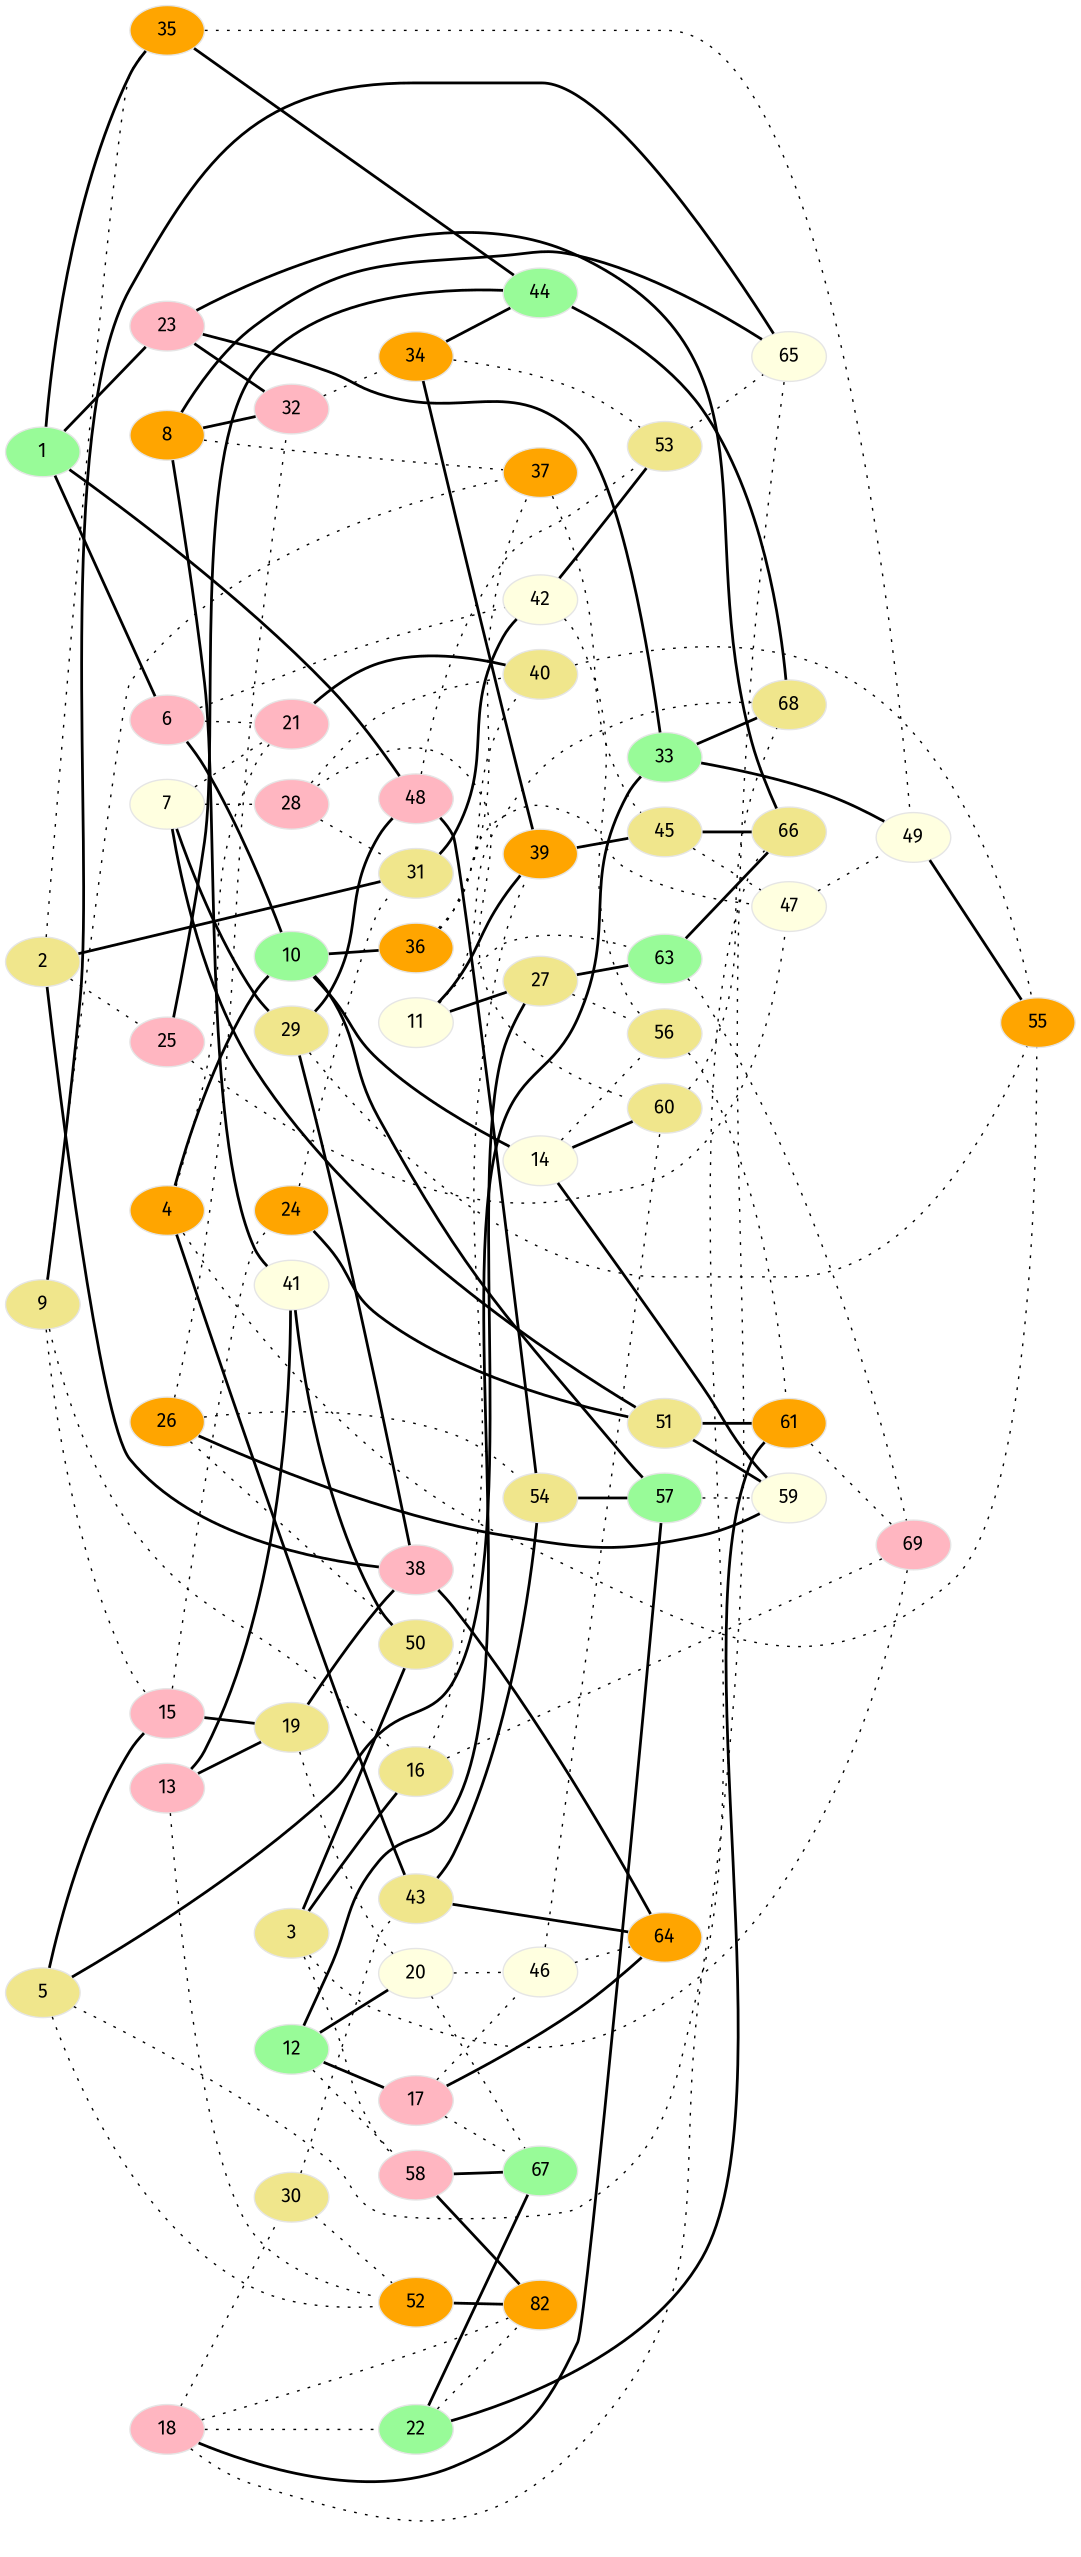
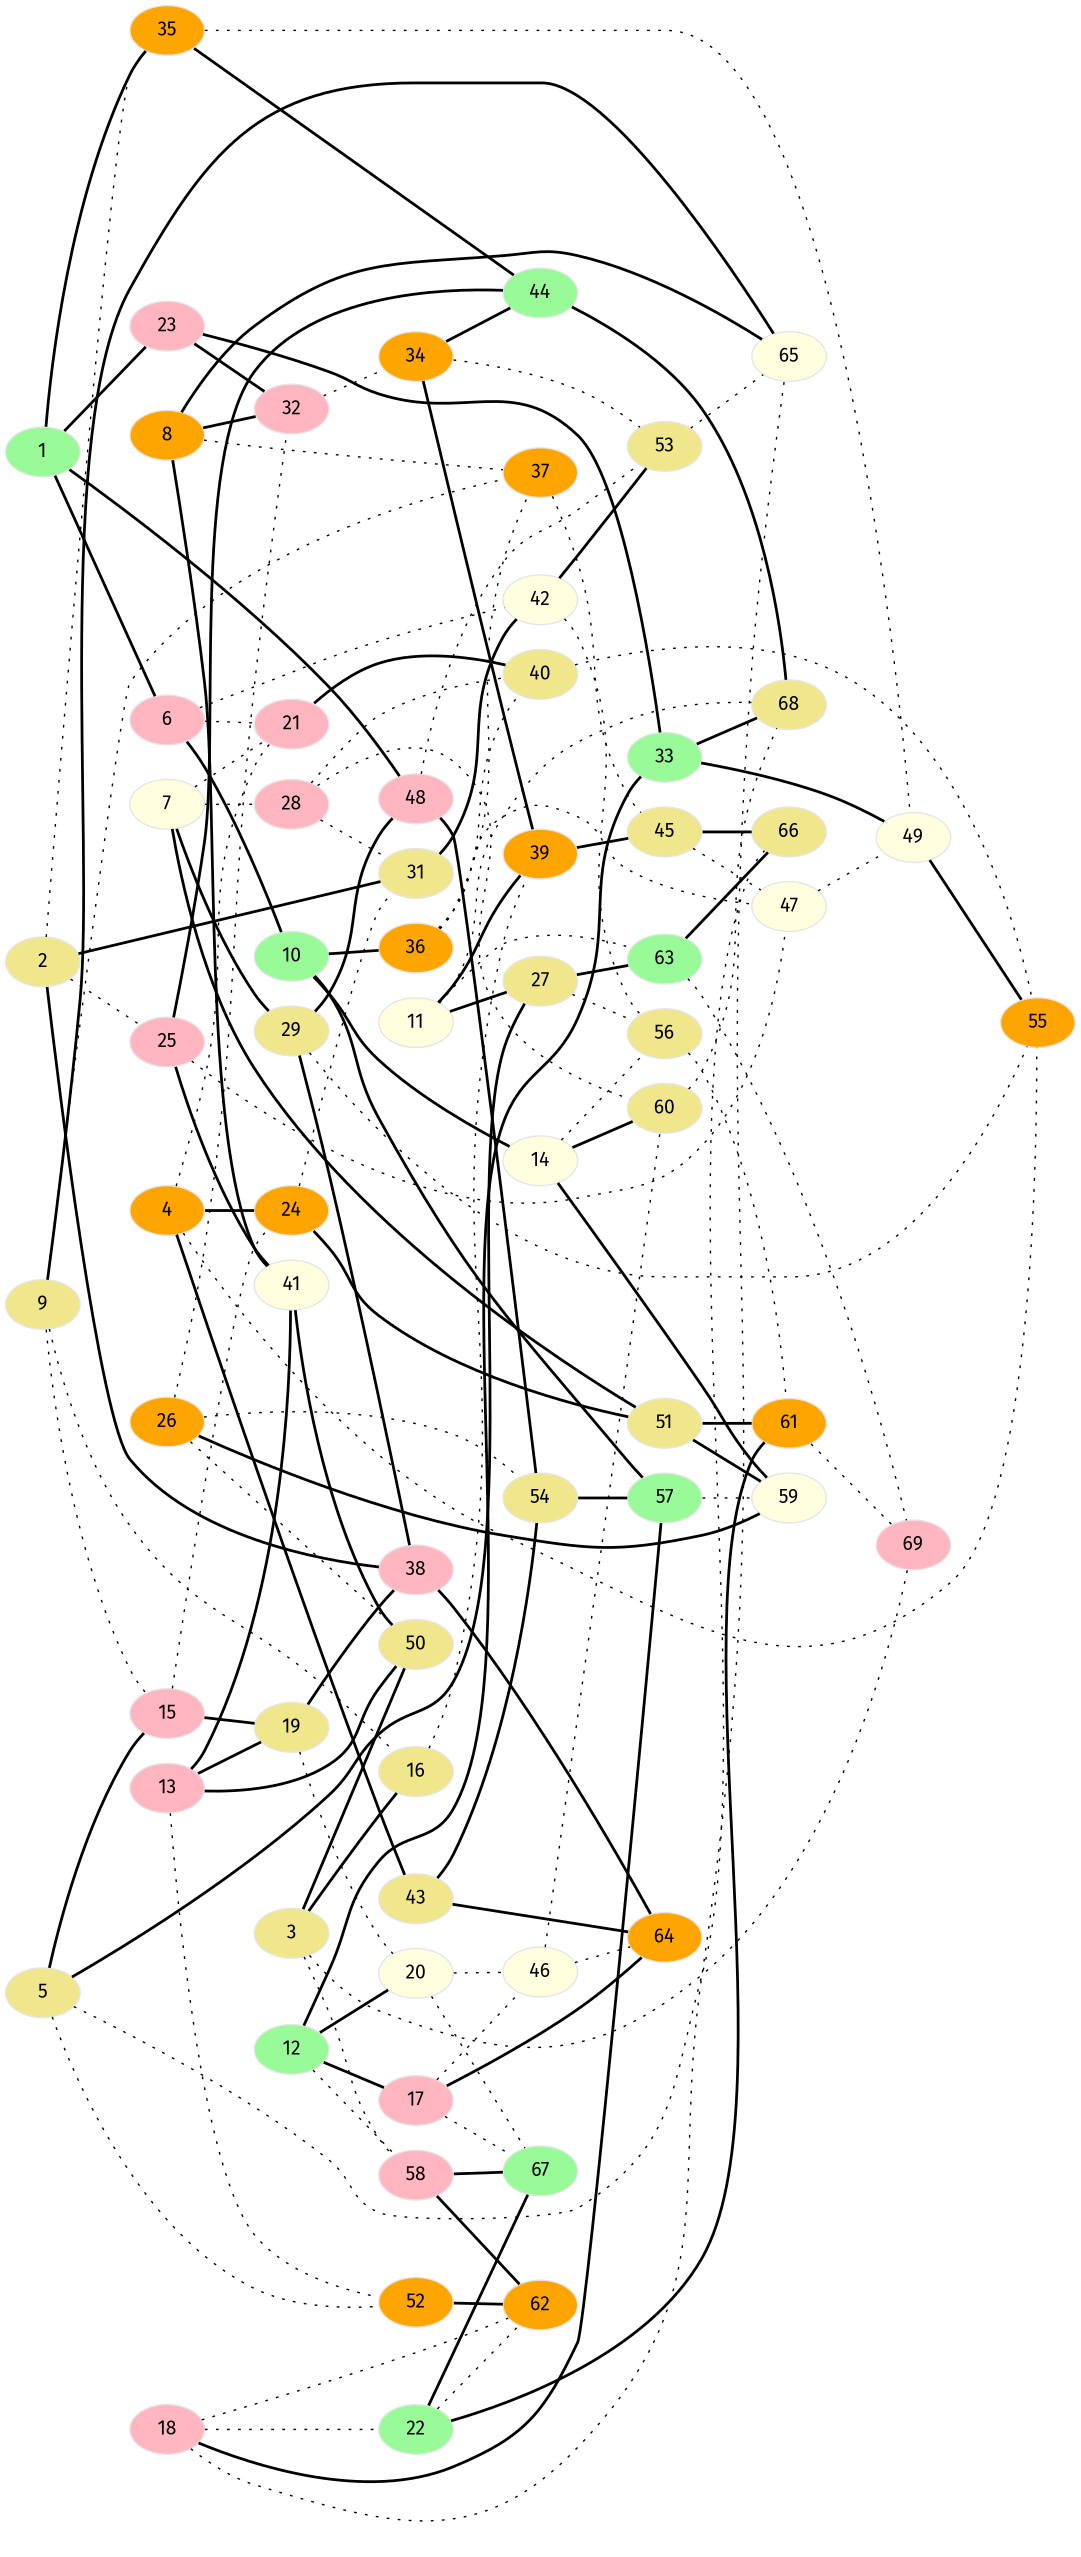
edge "23" -- "66": removed
edge "10" -- "4": now "24" -- "4"
edge "25" -- "41": added
edge "69" -- "16": removed
edge "50" -- "13": added
node "30": removed
node "82": label "82" -> "62"
